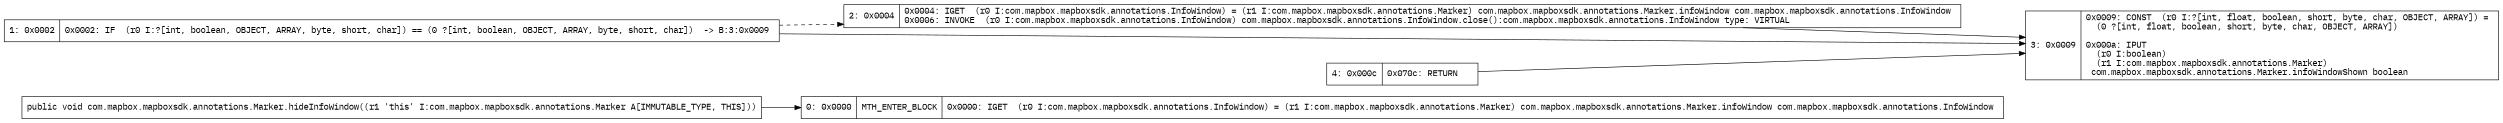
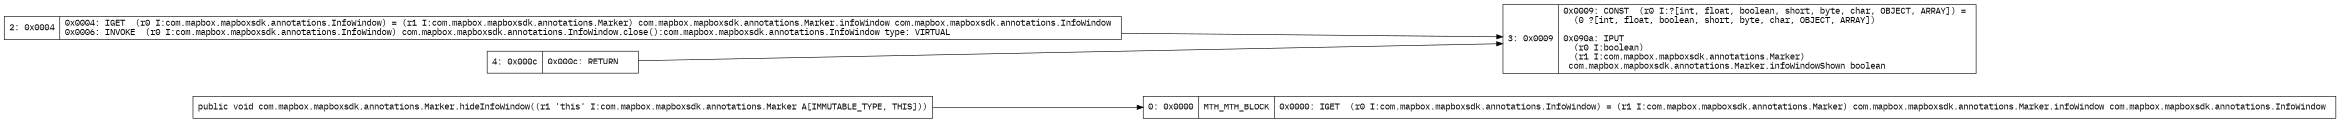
node "1: 0x0002": removed
node "3: 0x0009": text "0x000a: IPUT" -> "0x090a: IPUT"
node "4: 0x000c": text "0x070c: RETURN" -> "0x000c: RETURN"
node "0: 0x0000": text "MTH_ENTER_BLOCK" -> "MTH_MTH_BLOCK"
